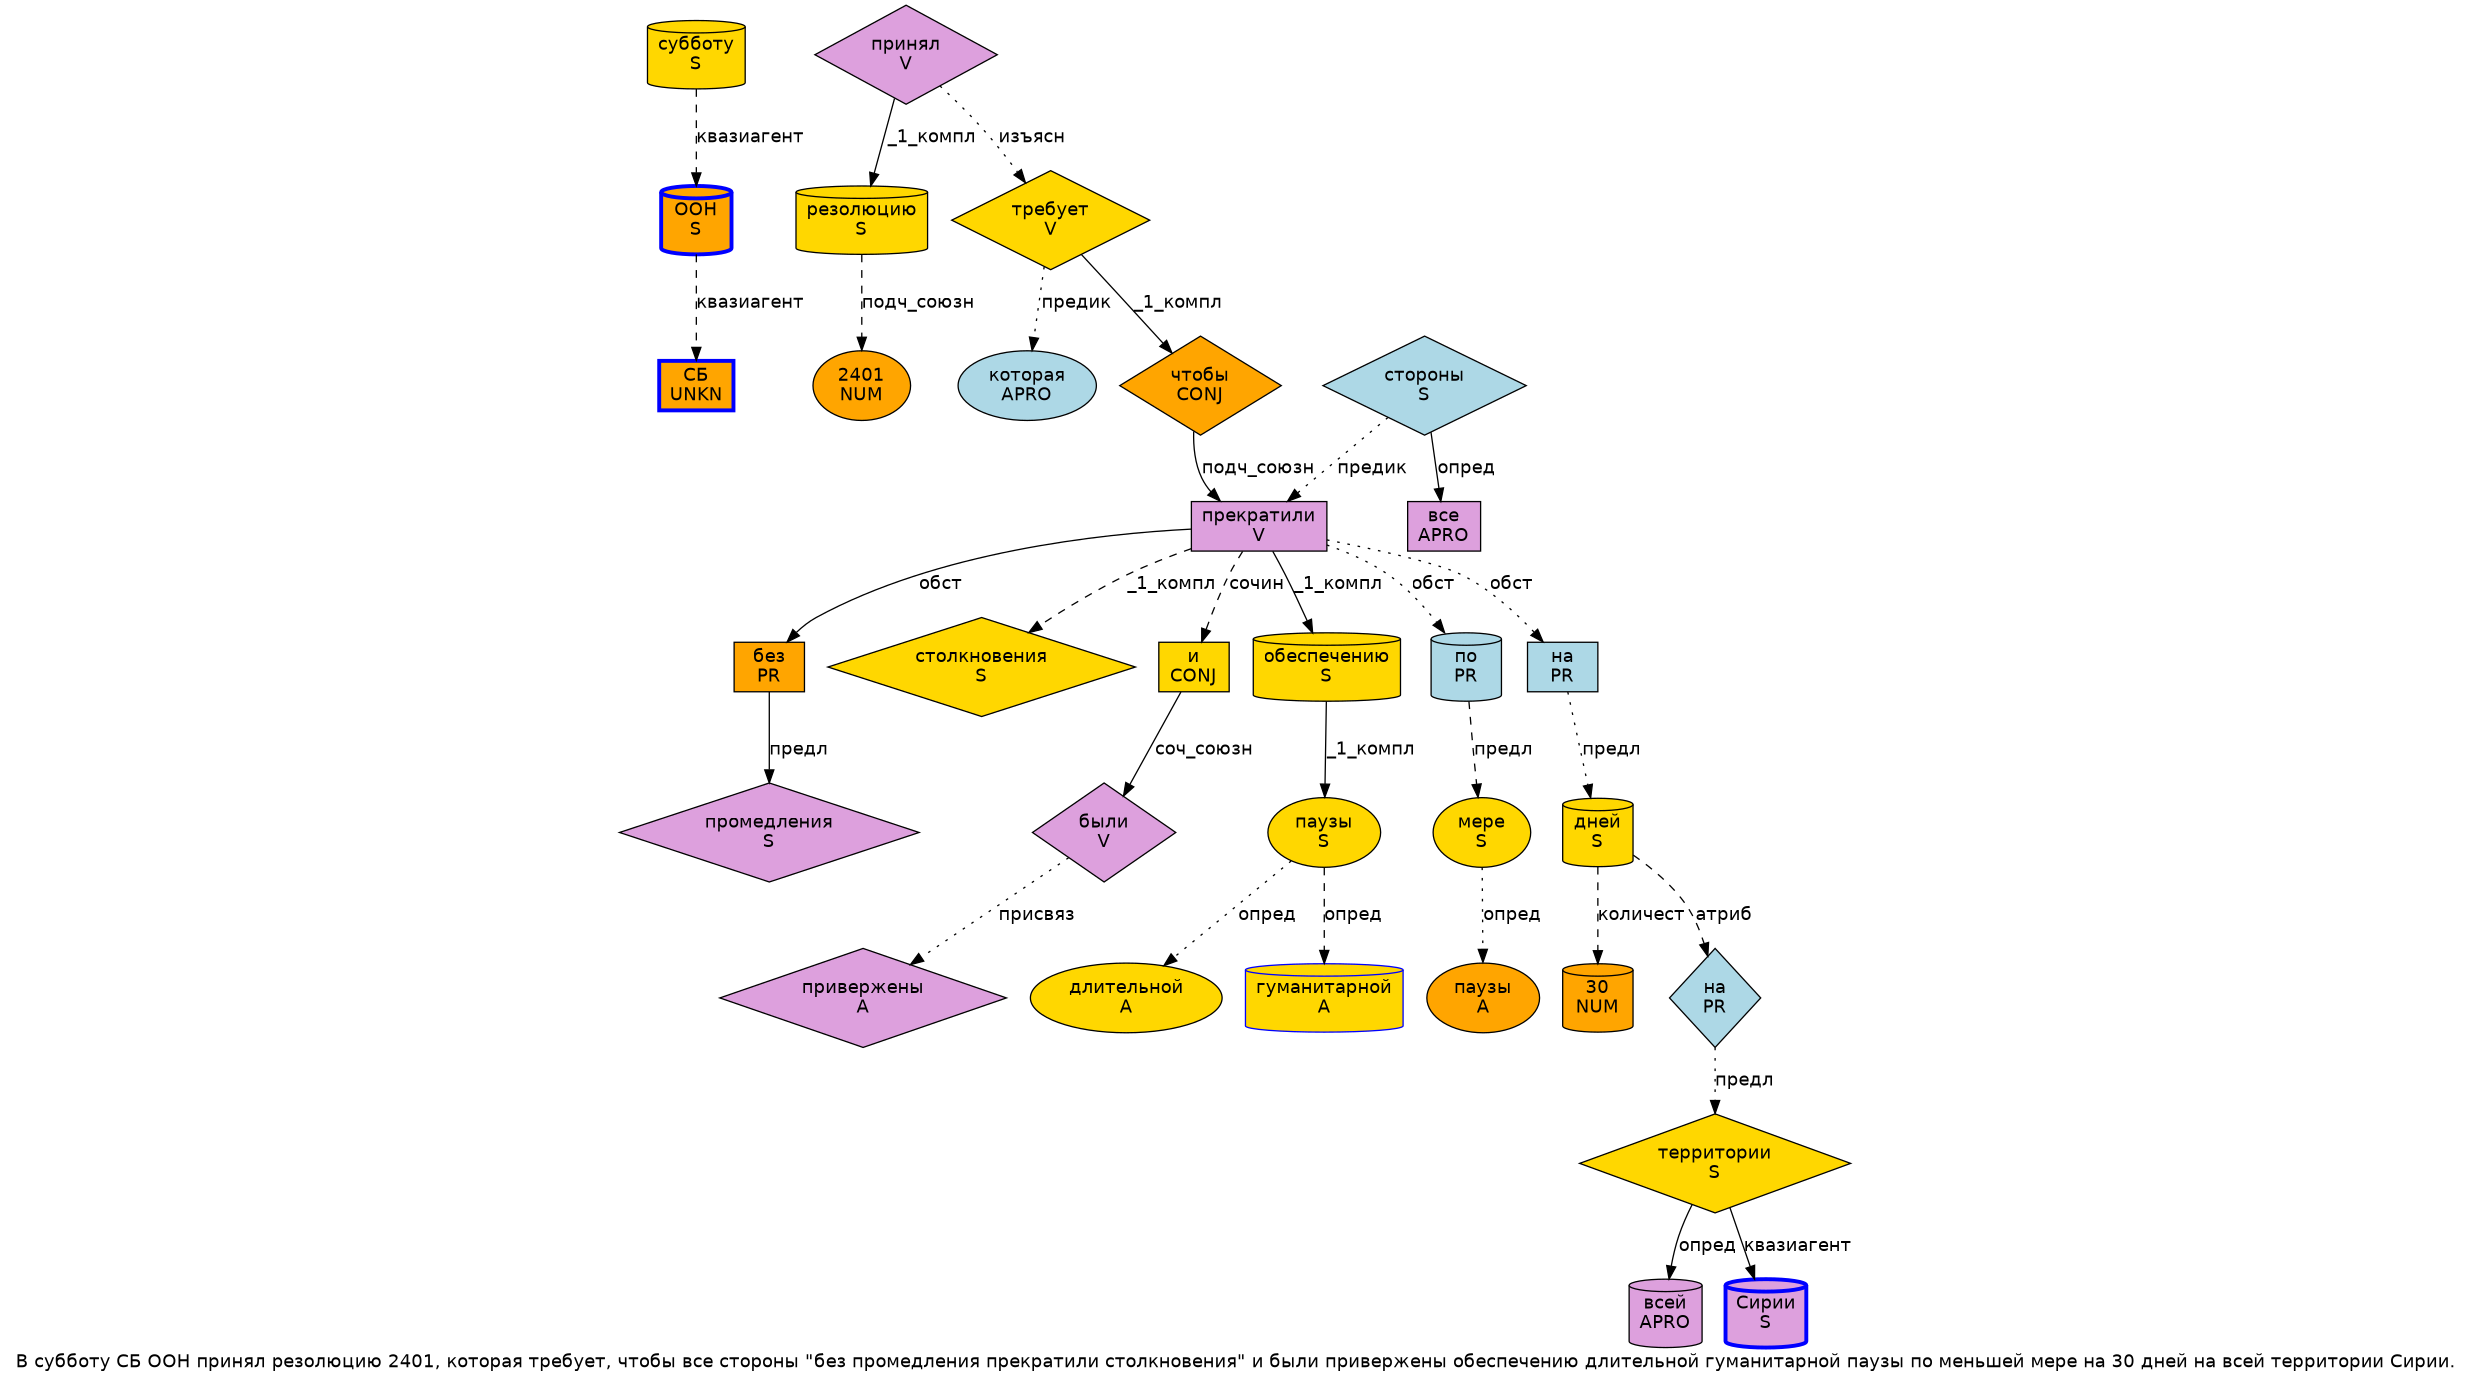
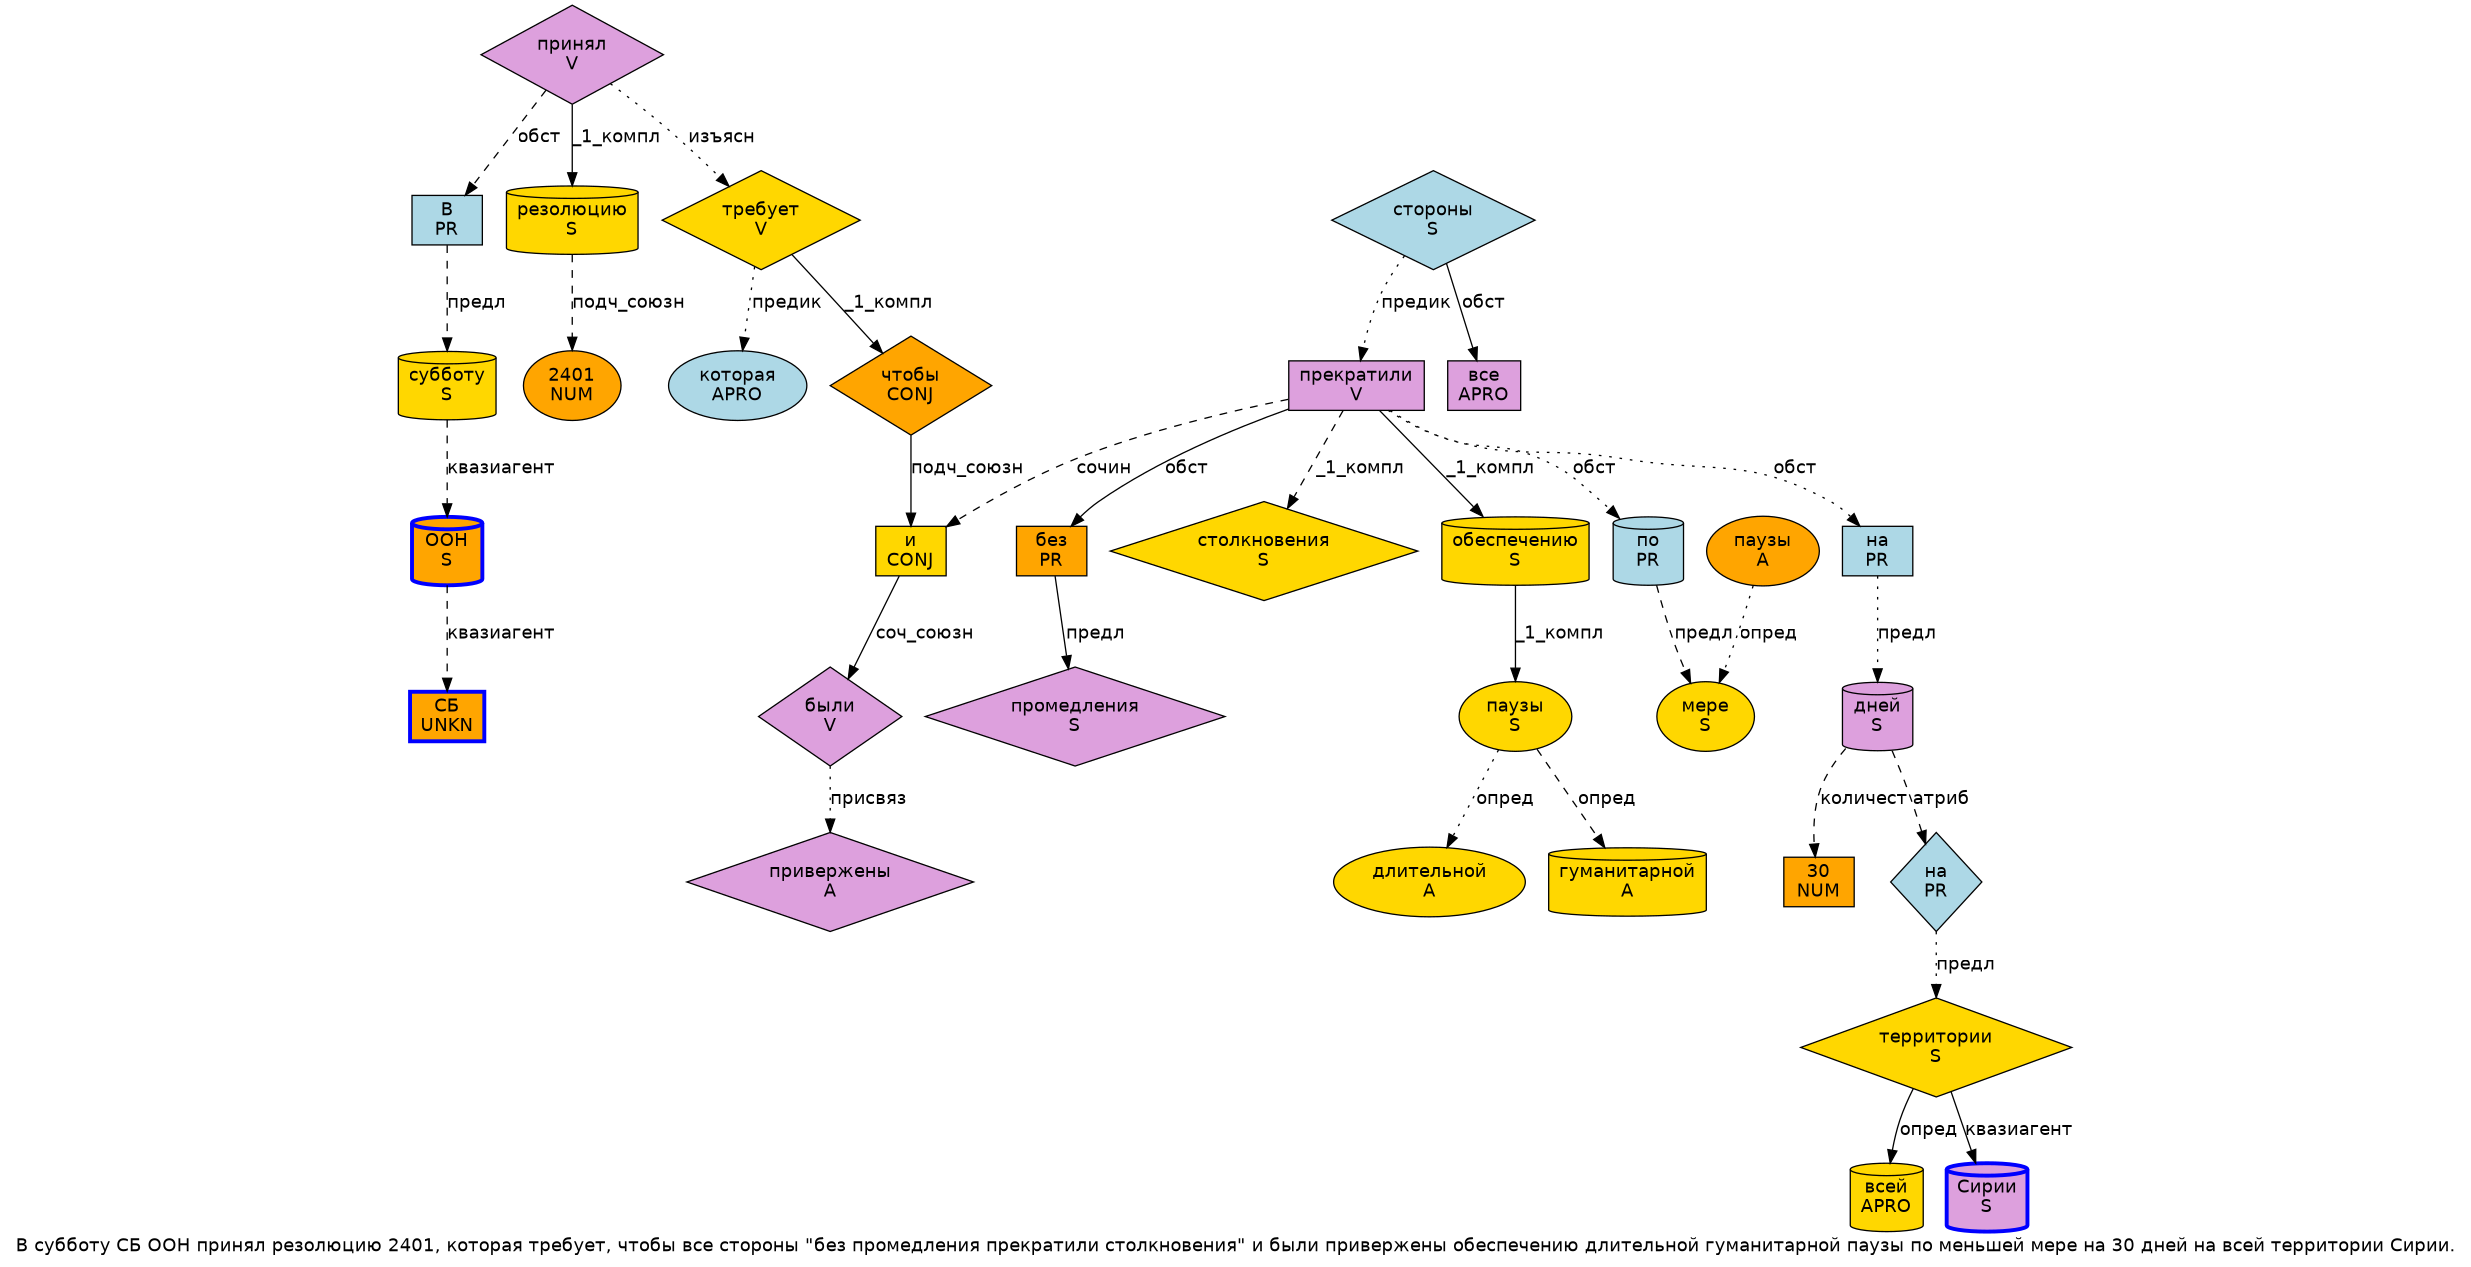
node "В PR": added
edge "чтобы CONJ" -> "прекратили V": now "чтобы CONJ" -> "и CONJ"
edge "стороны S" -> "все APRO": label "опред" -> "обст"
node "дней S": fillcolor gold -> plum
edge "мере S" -> "паузы A": reversed
node "гуманитарной A": color blue -> black
node "30 NUM": shape cylinder -> box
node "всей APRO": fillcolor plum -> gold
